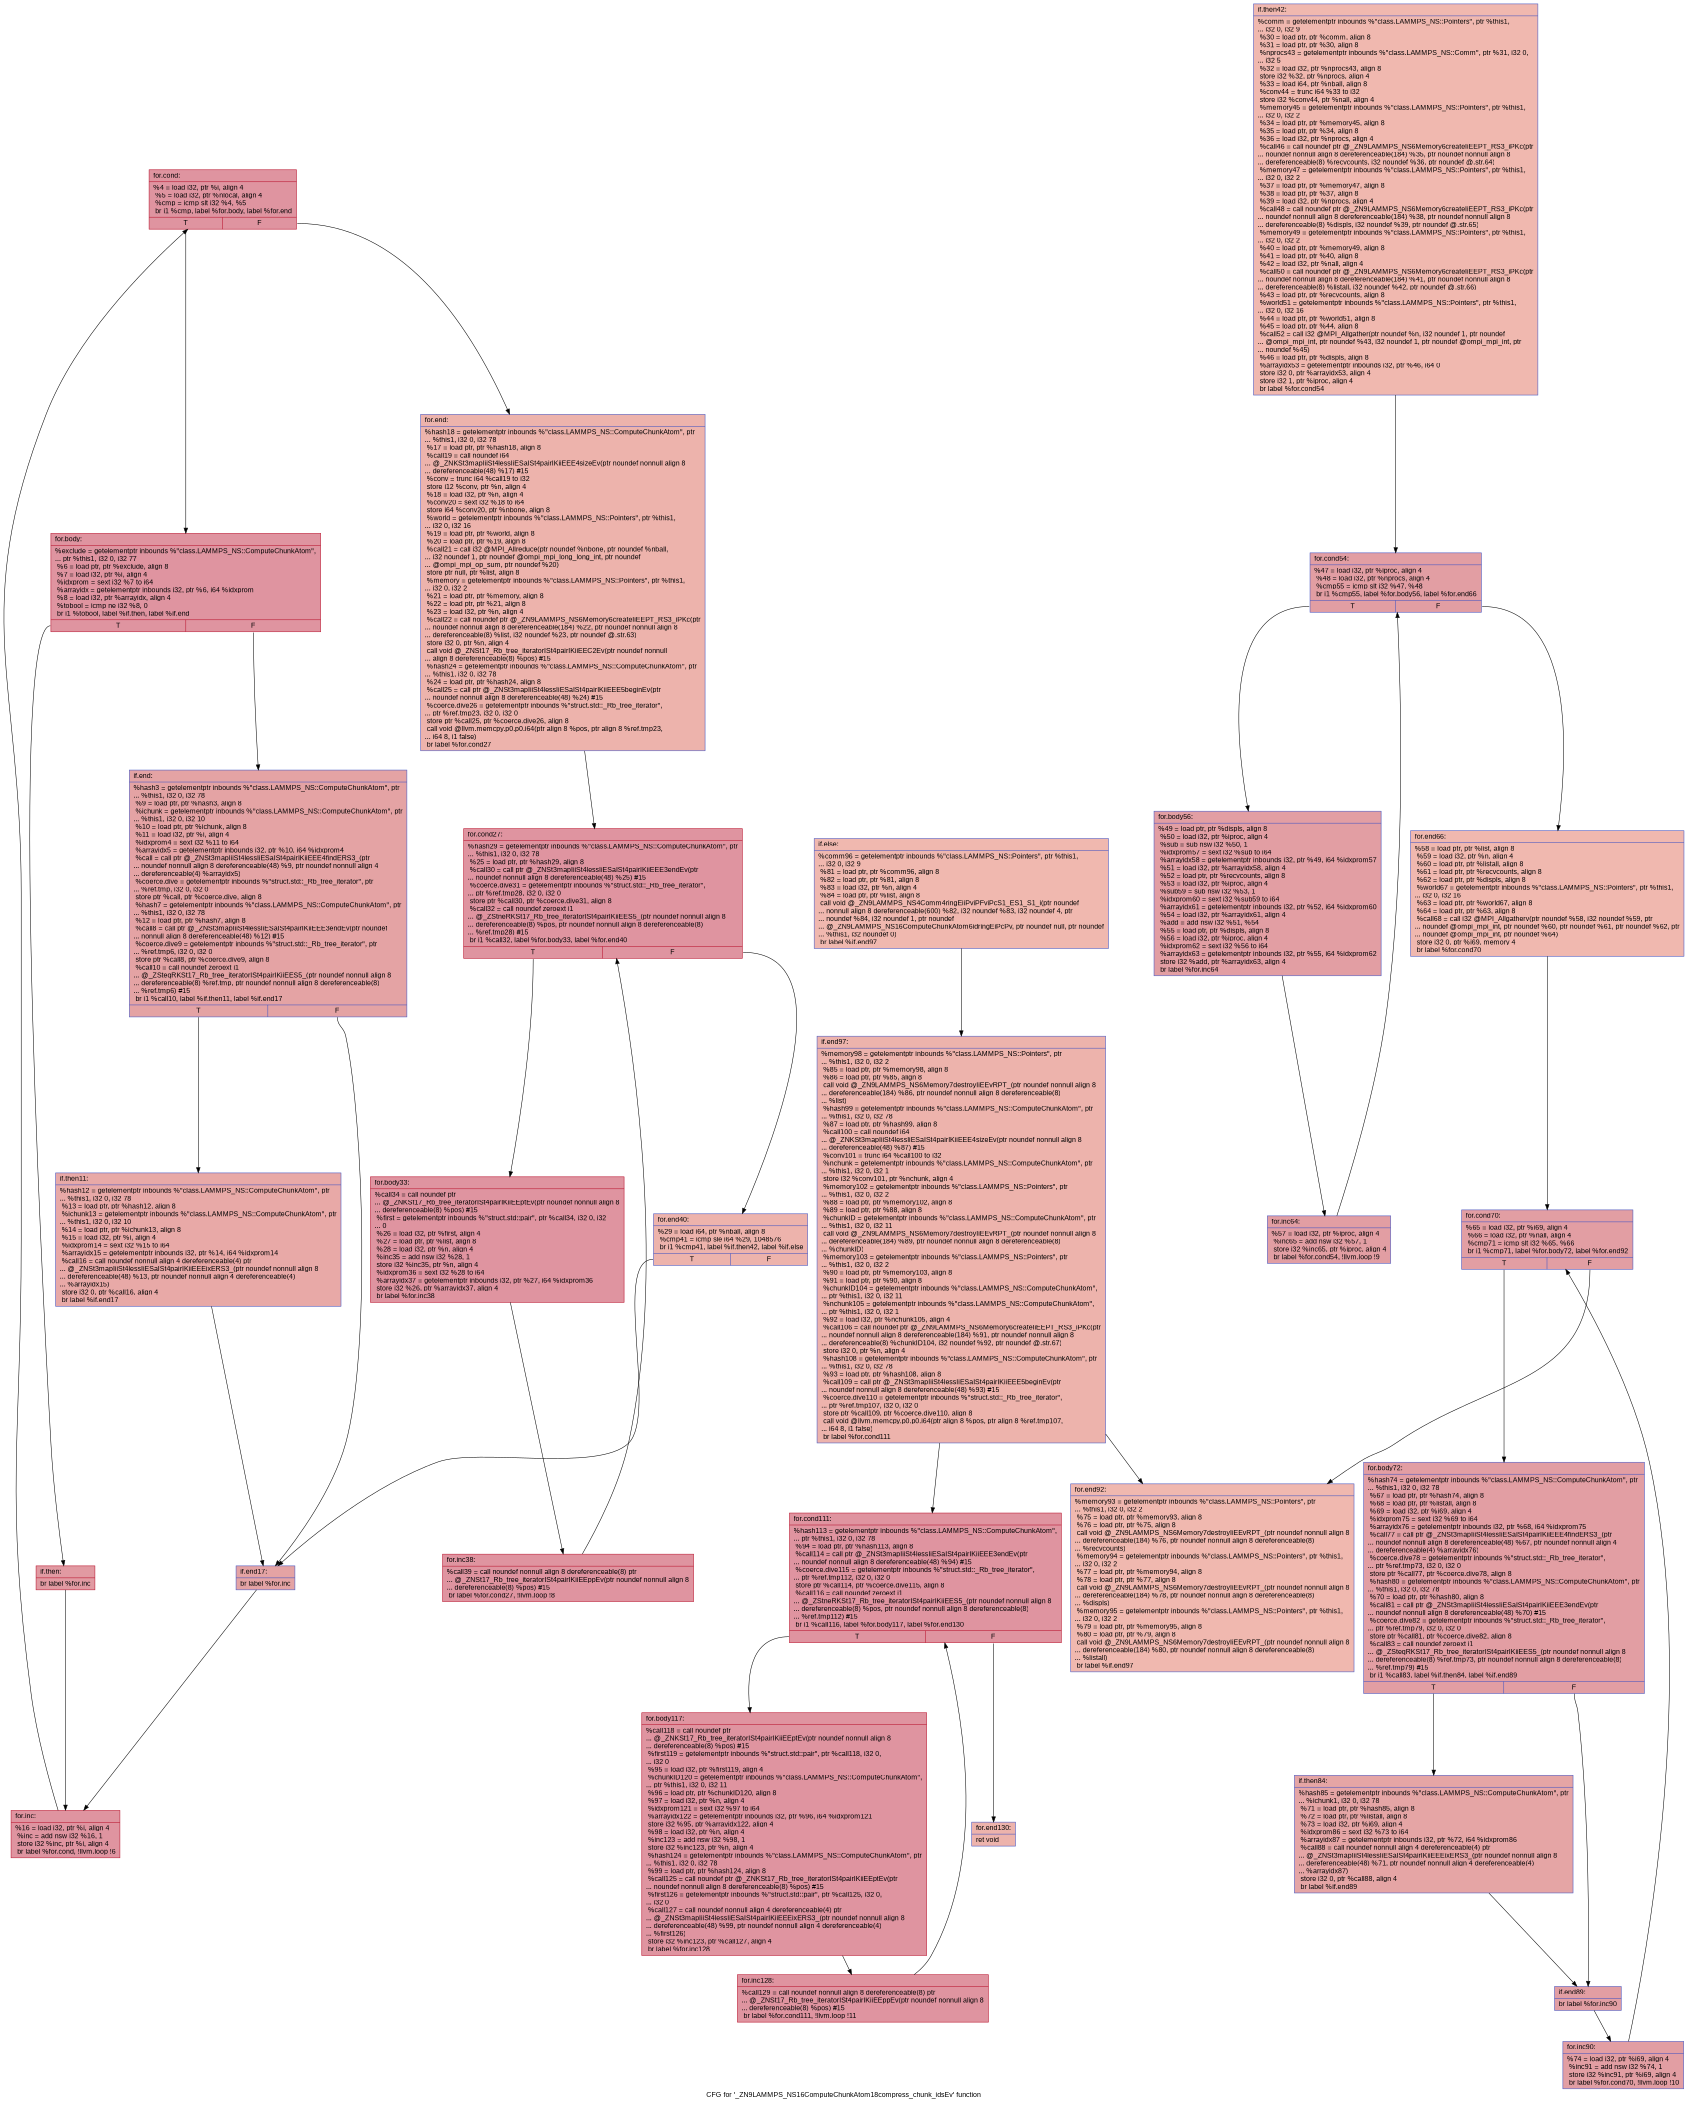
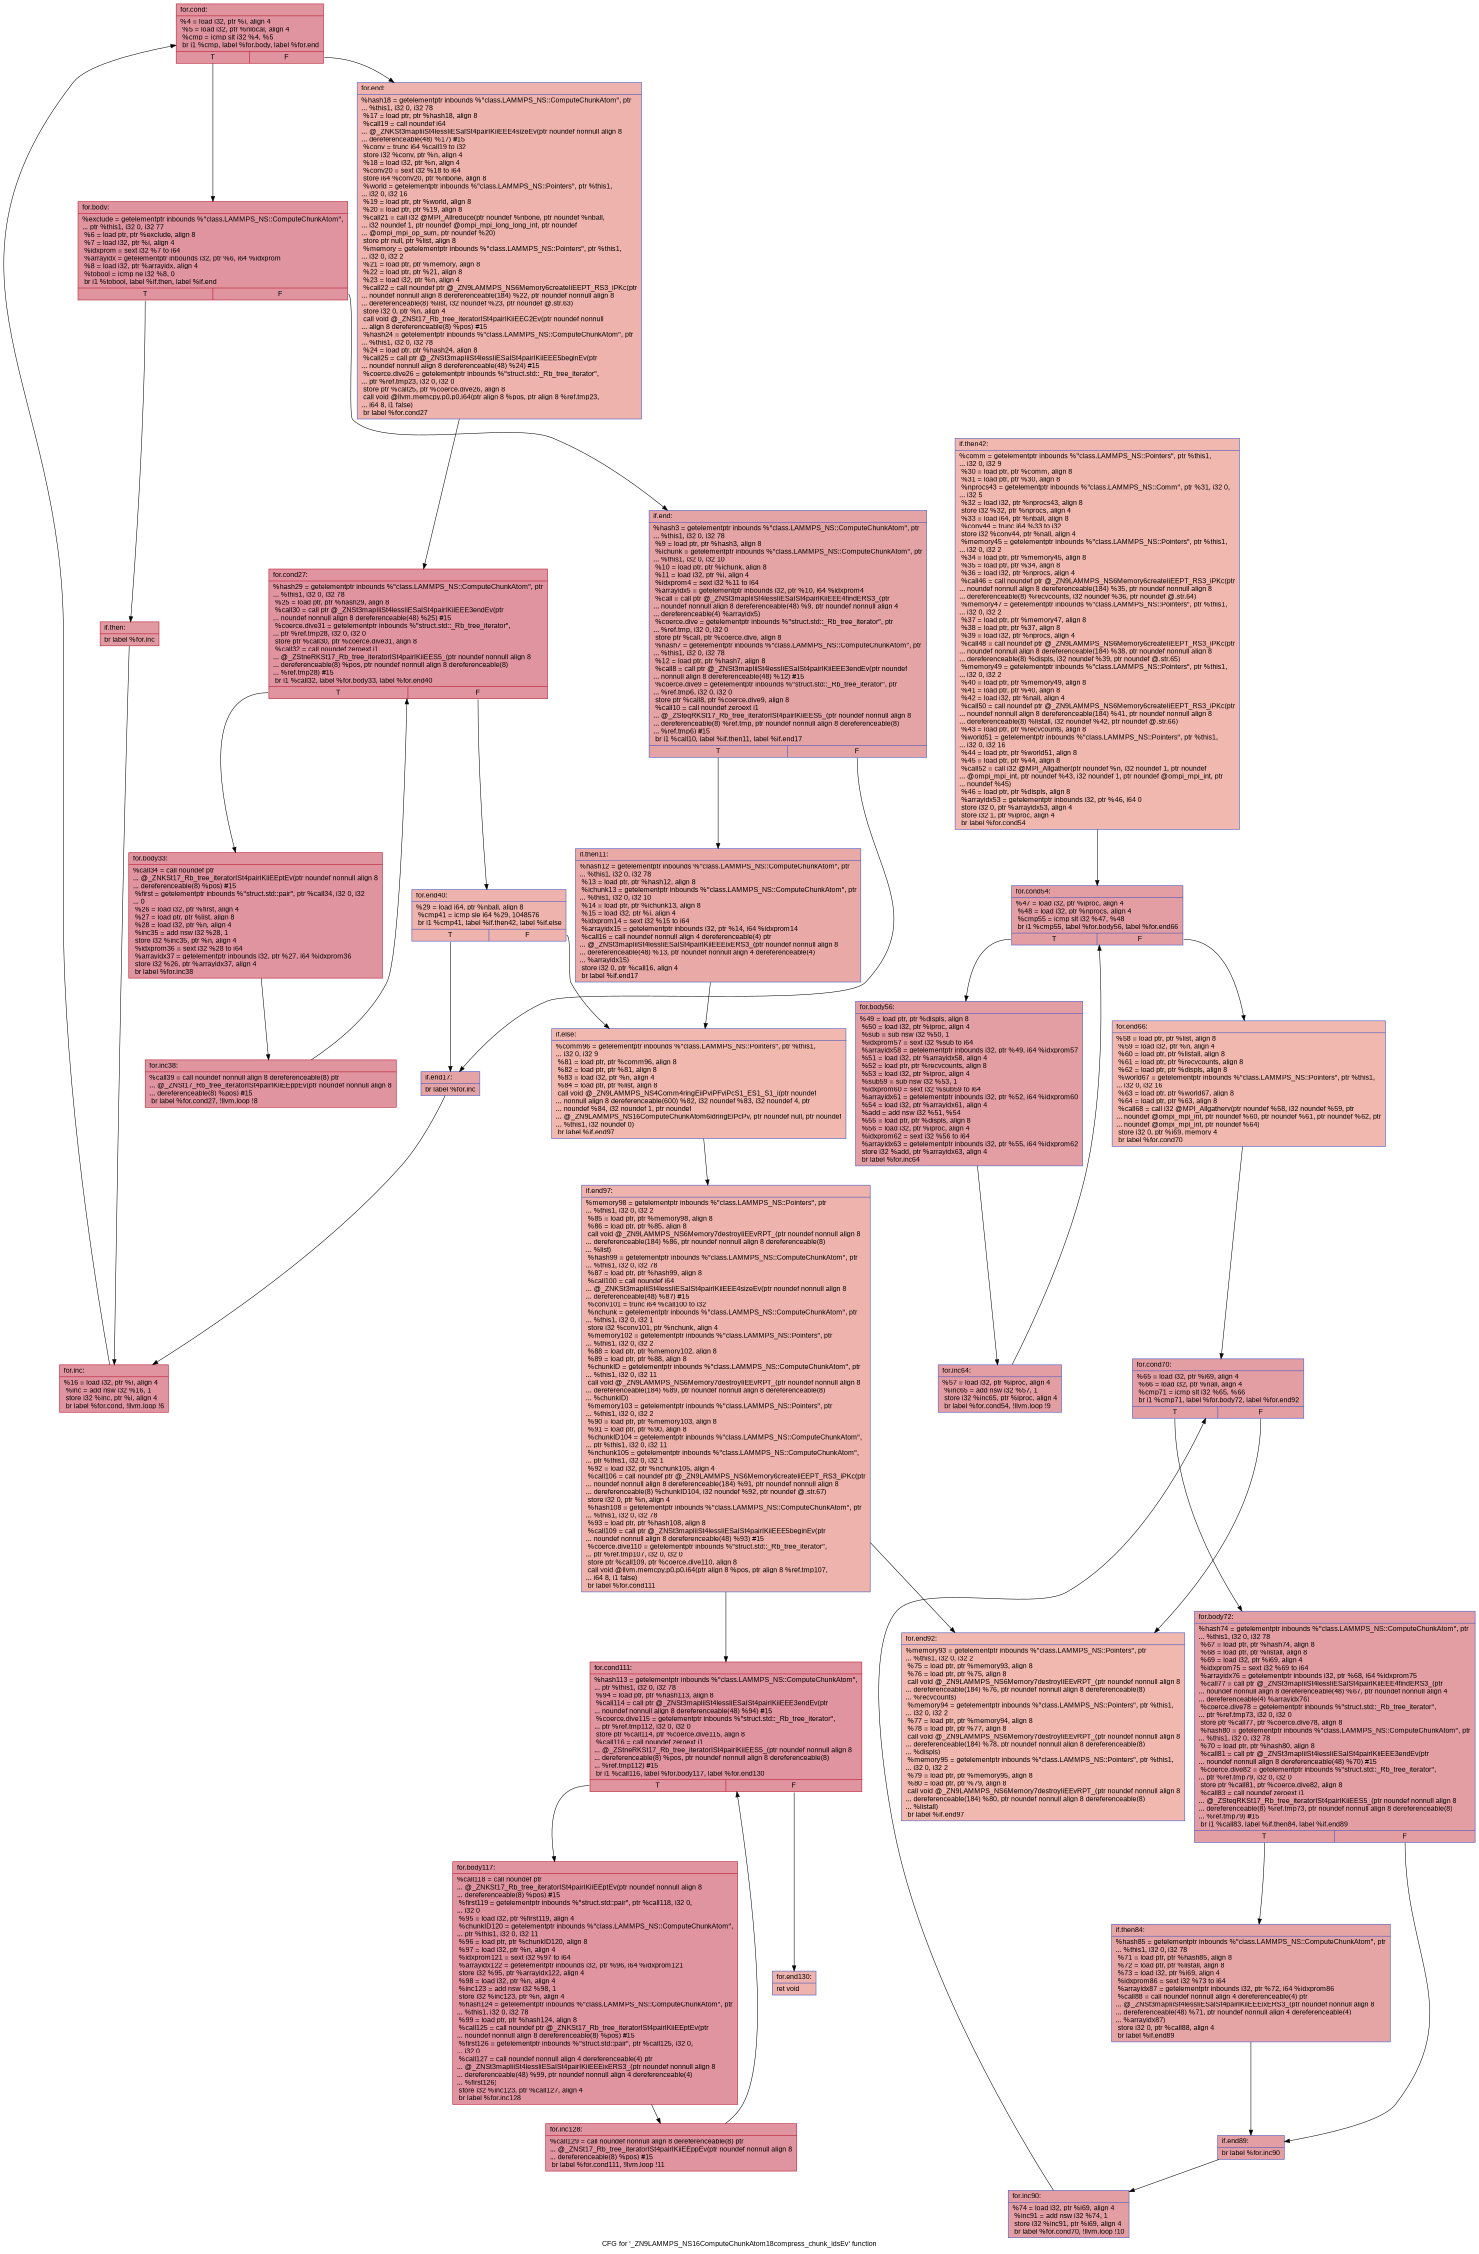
node "for.end:": text "store i12 %conv, ptr %n, align 4" -> "store i32 %conv, ptr %n, align 4"
edge "for.end40:" -> "if.else:": added
edge "if.then11:" -> "if.end17:": now "if.then11:" -> "if.else:"
node "if.then84:": text "... %ichunk1, i32 0, i32 78" -> "... %this1, i32 0, i32 78"
